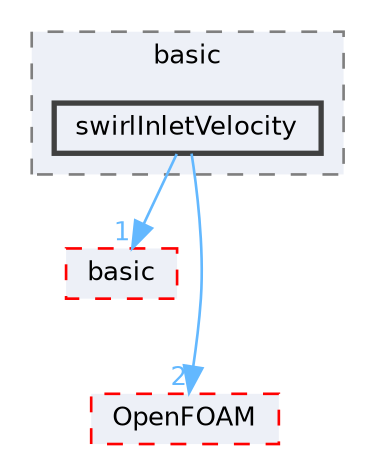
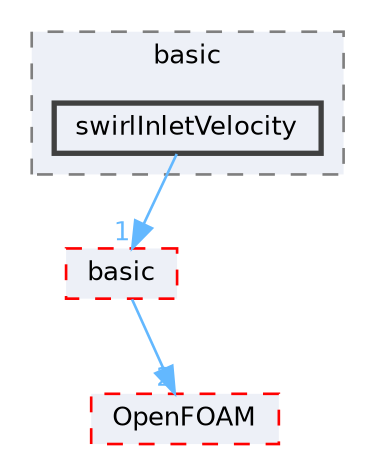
edge "swirlInletVelocity" -> "OpenFOAM": now "basic" -> "OpenFOAM"
